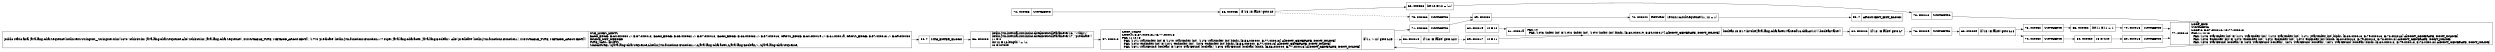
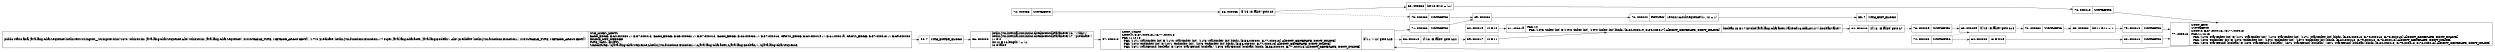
node "55: ?": text "ARGUMENT_EXIT_BLOCK" -> "MTH_EXIT_BLOCK"
edge "63: 0x002e" -> "74: 0x0030": reversed
node "56: 0x0000": text "r3 = invoke" -> "r3 = false"
